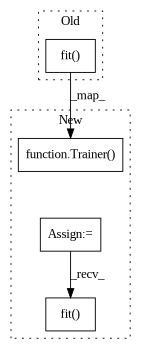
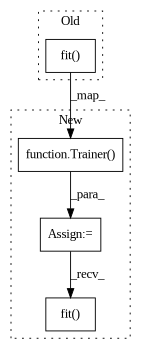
edge "function.Trainer()" -> "Assign:=": added, label "_para_"
